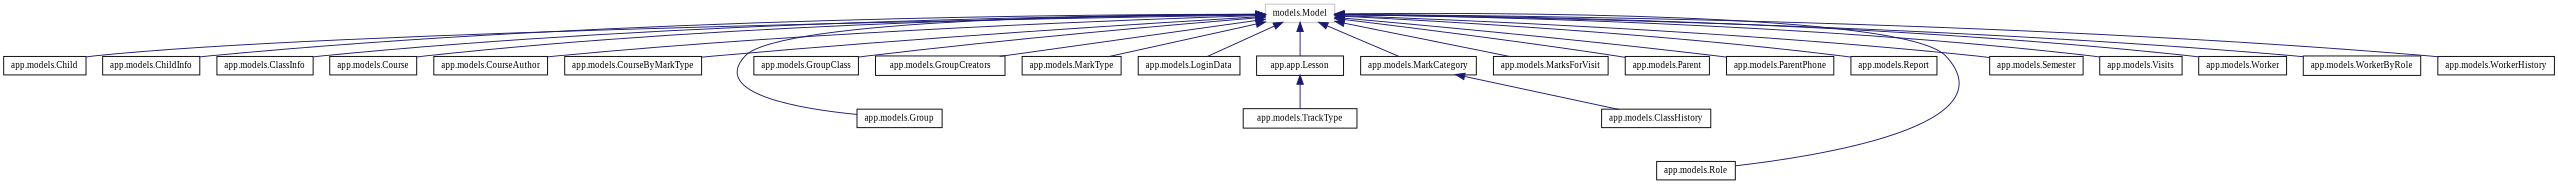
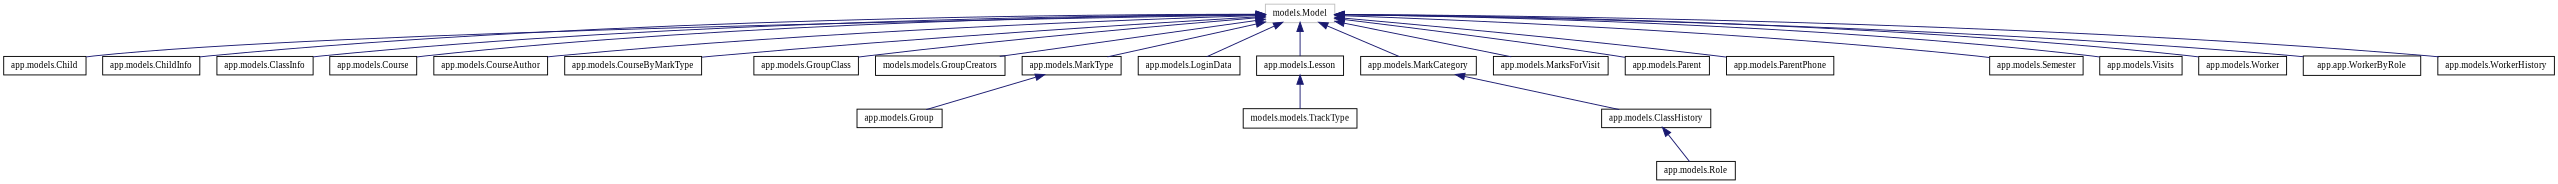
edge "app.models.Group" -> "models.Model": now "app.models.Group" -> "app.models.MarkType"
node "app.models.GroupCreators": label "app.models.GroupCreators" -> "models.models.GroupCreators"
node "app.app.Lesson": label "app.app.Lesson" -> "app.models.Lesson"
node "app.models.Report": removed
node "app.models.WorkerByRole": label "app.models.WorkerByRole" -> "app.app.WorkerByRole"
edge "app.models.Role" -> "models.Model": now "app.models.Role" -> "app.models.ClassHistory"
node "app.models.TrackType": label "app.models.TrackType" -> "models.models.TrackType"
